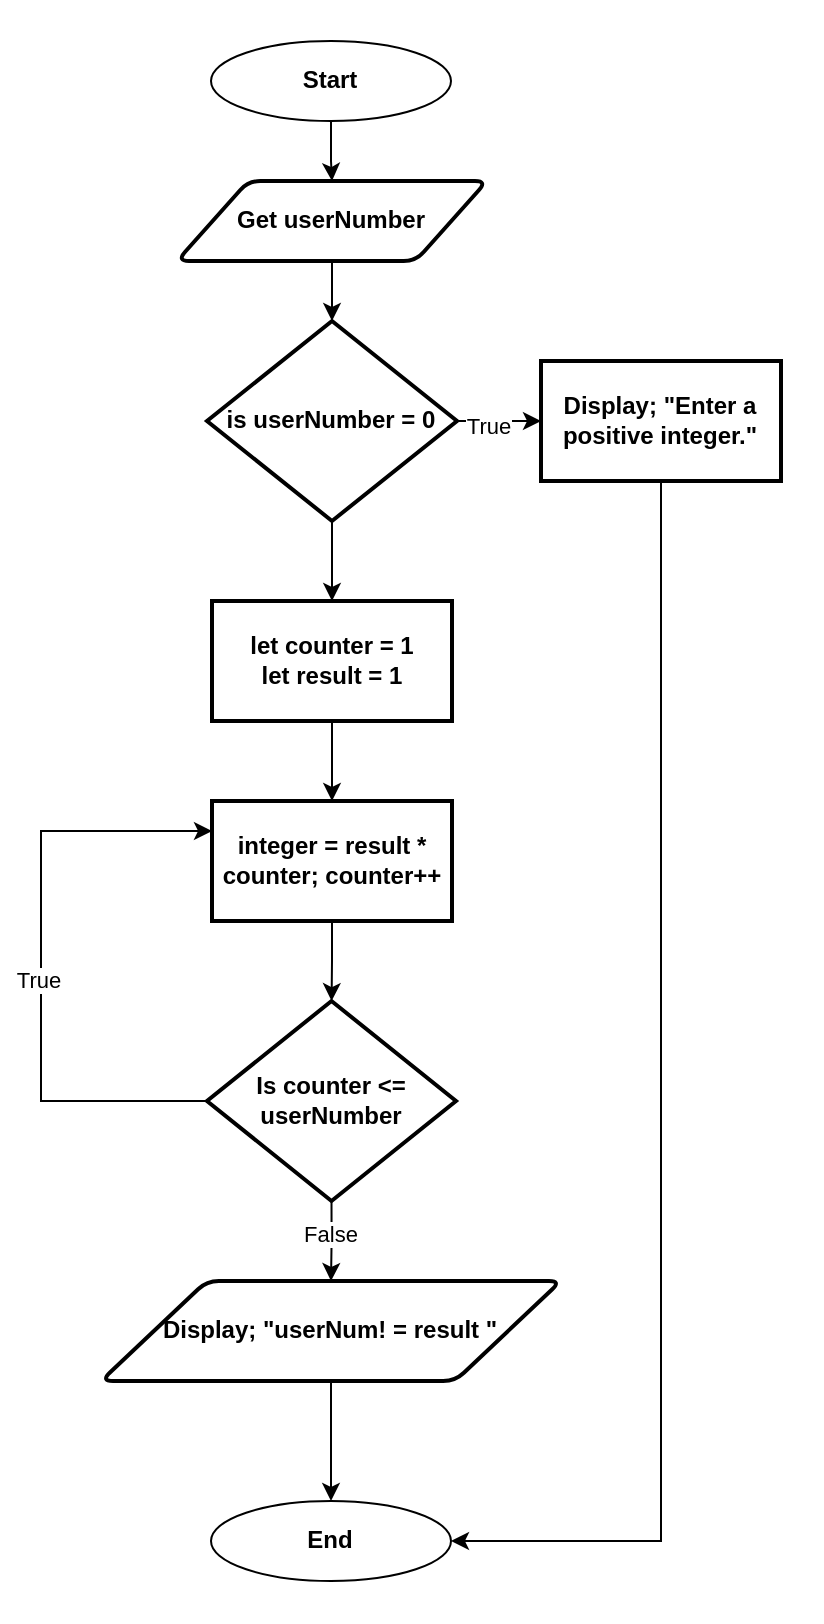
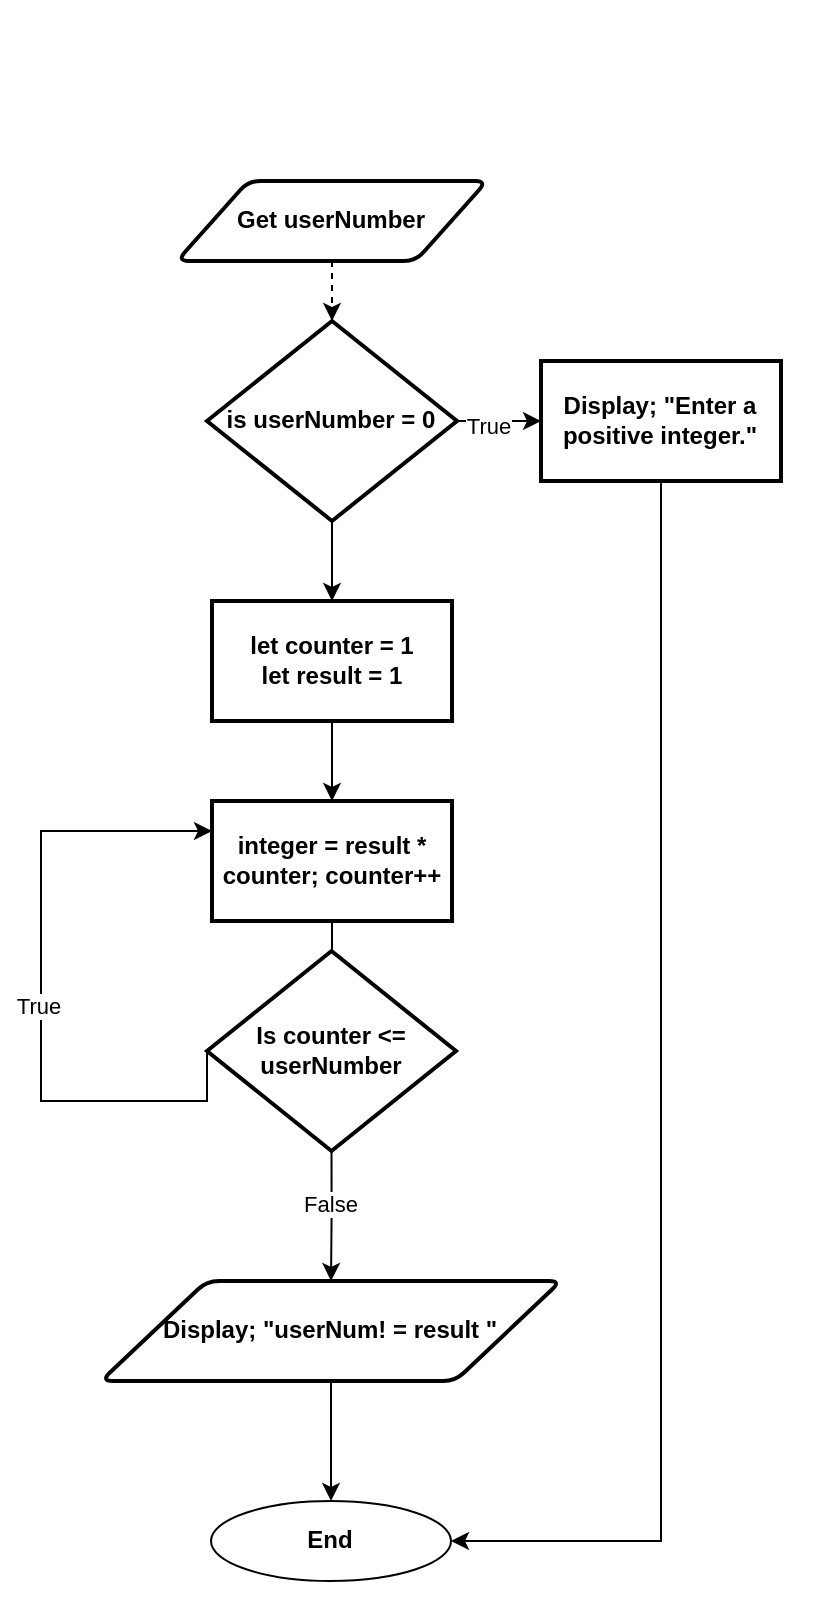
node "Start": removed
edge "Start" -> "Get userNumber": removed
edge "Get userNumber" -> "is userNumber = 0": style solid -> dashed
node "Is counter <= userNumber": moved (332, 1101) -> (332, 1051)
